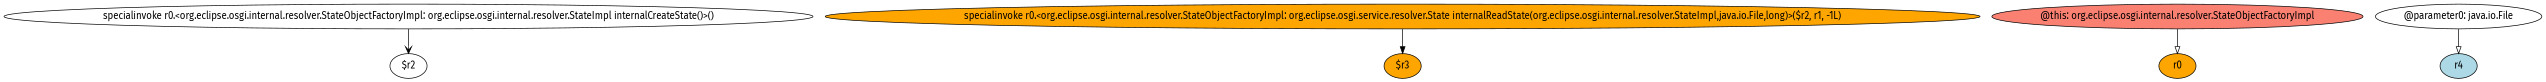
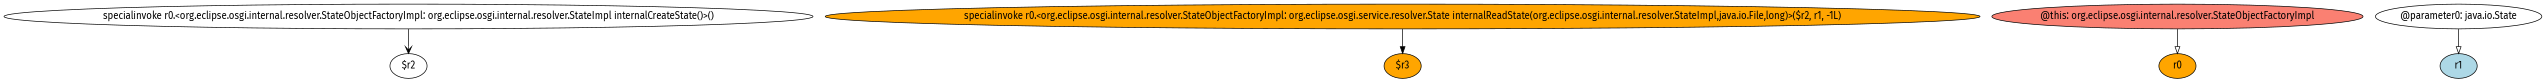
node "@parameter0: java.io.File": label "@parameter0: java.io.File" -> "@parameter0: java.io.State"
node "r4": label "r4" -> "r1"
